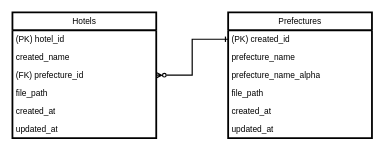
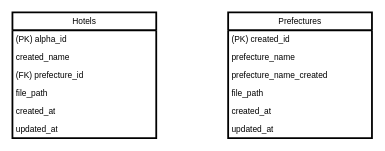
node "(PK) hotel_id": label "(PK) hotel_id" -> "(PK) alpha_id"
edge "(PK) created_id" -- "(FK) prefecture_id": removed
node "prefecture_name_alpha": label "prefecture_name_alpha" -> "prefecture_name_created"
